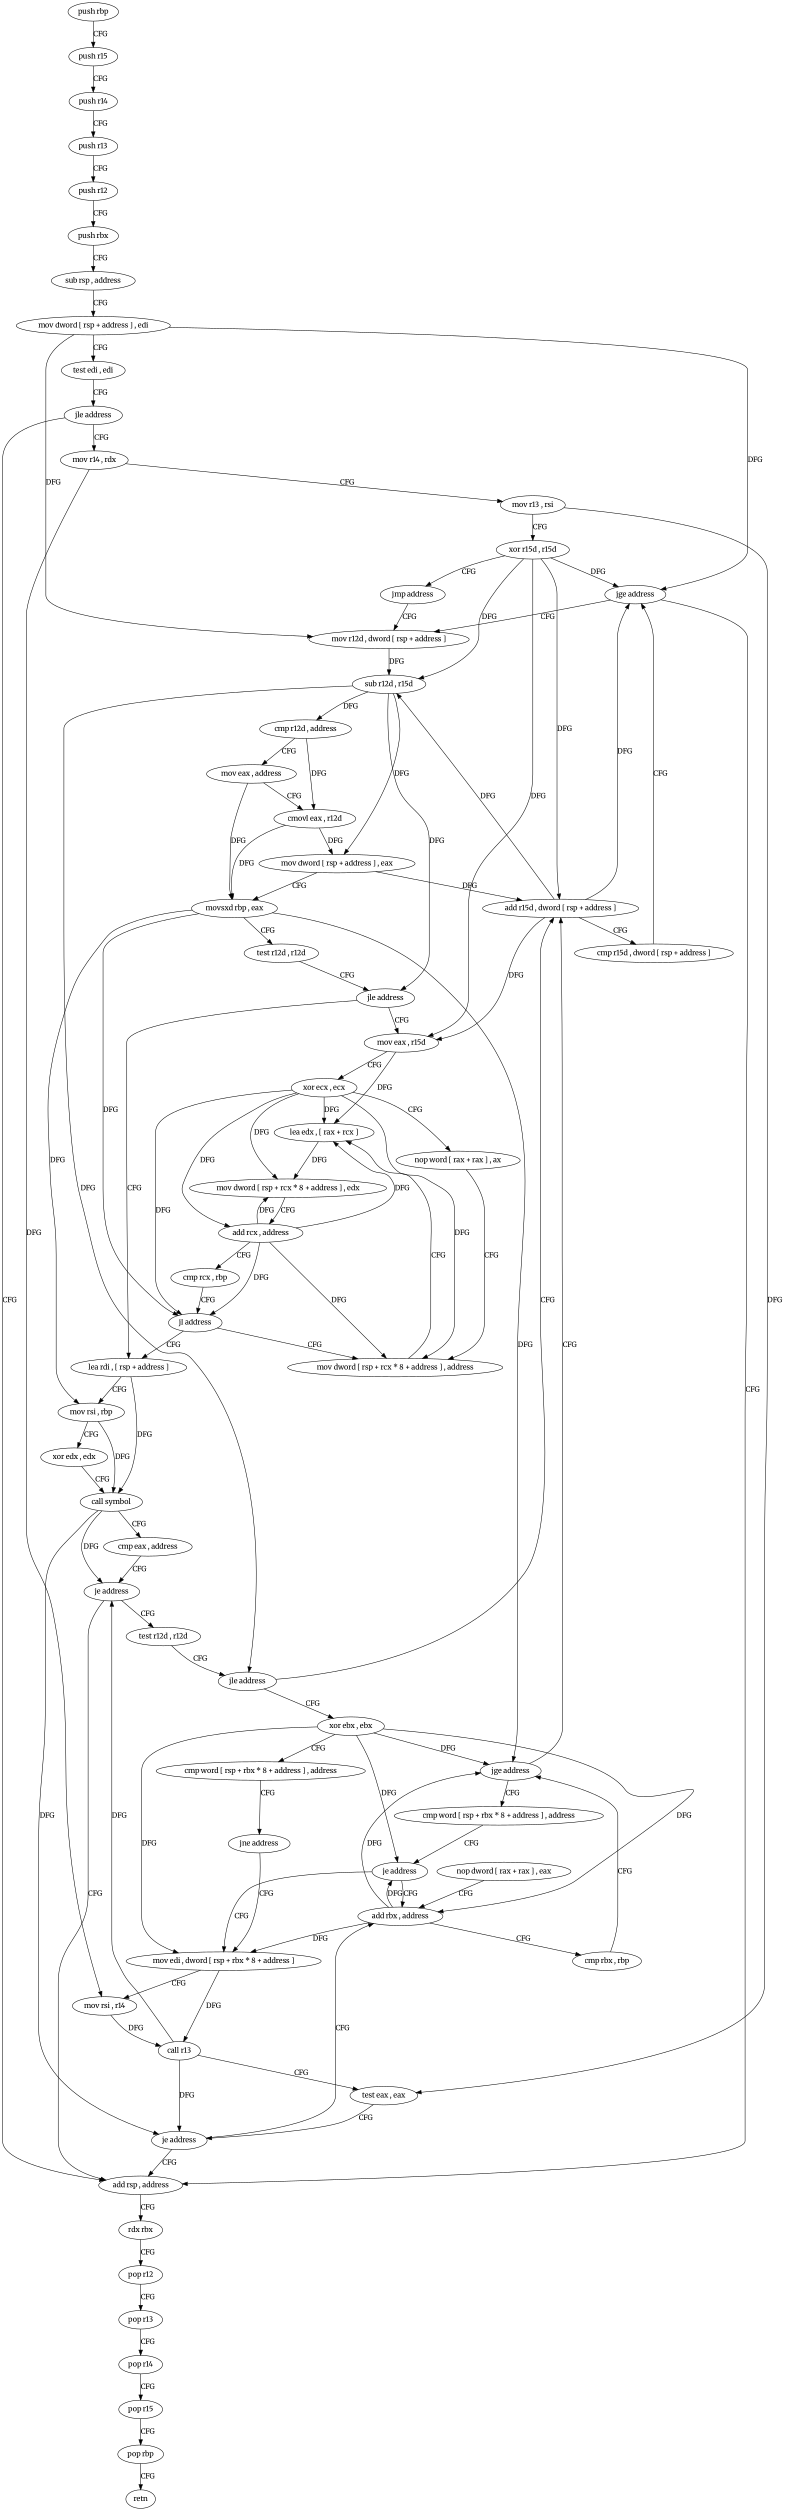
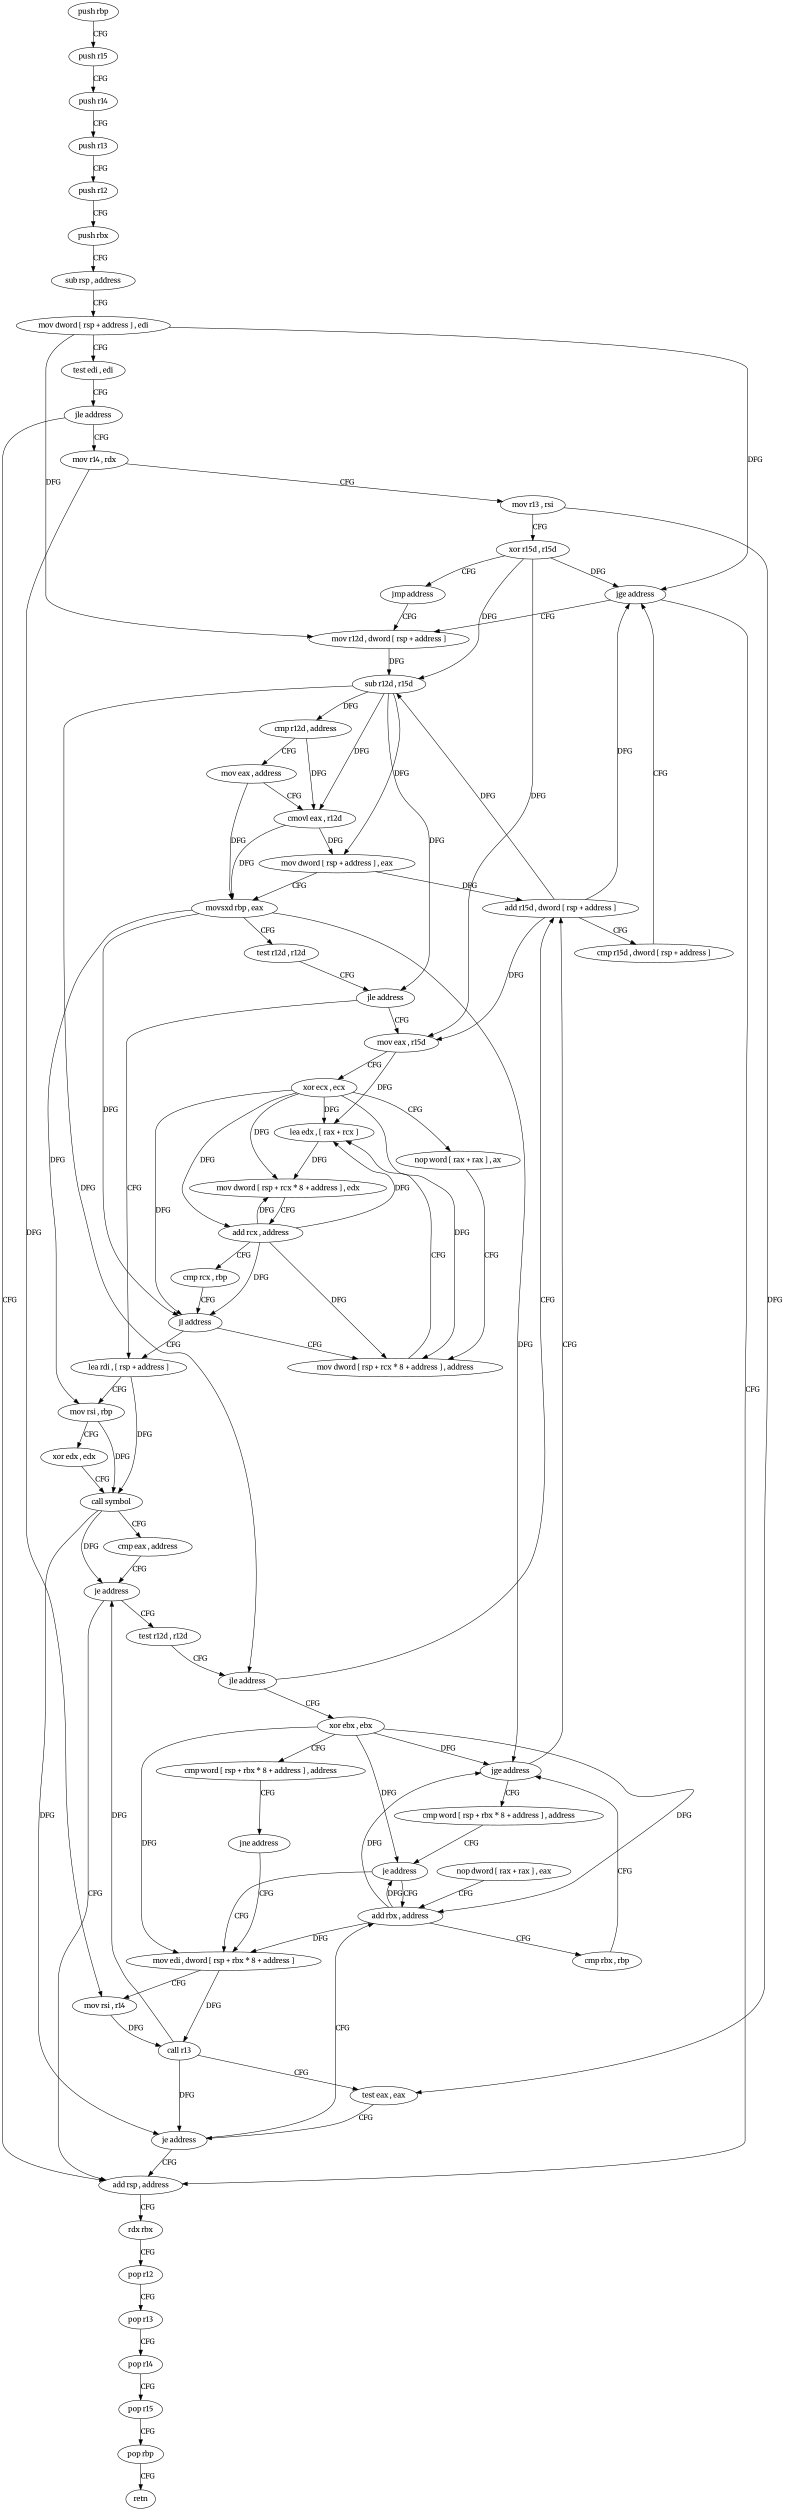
edge "xor r15d , r15d" -> "add r15d , dword [ rsp + address ]": removed, label "DFG"
edge "sub r12d , r15d" -> "cmovl eax , r12d": added, label "DFG"
